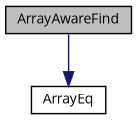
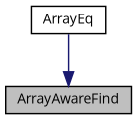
edge "ArrayAwareFind" -> "ArrayEq": reversed
